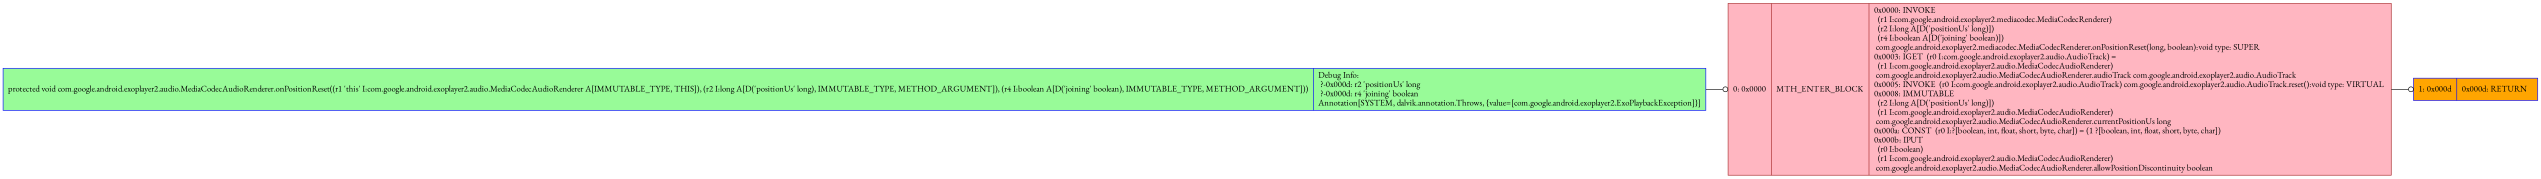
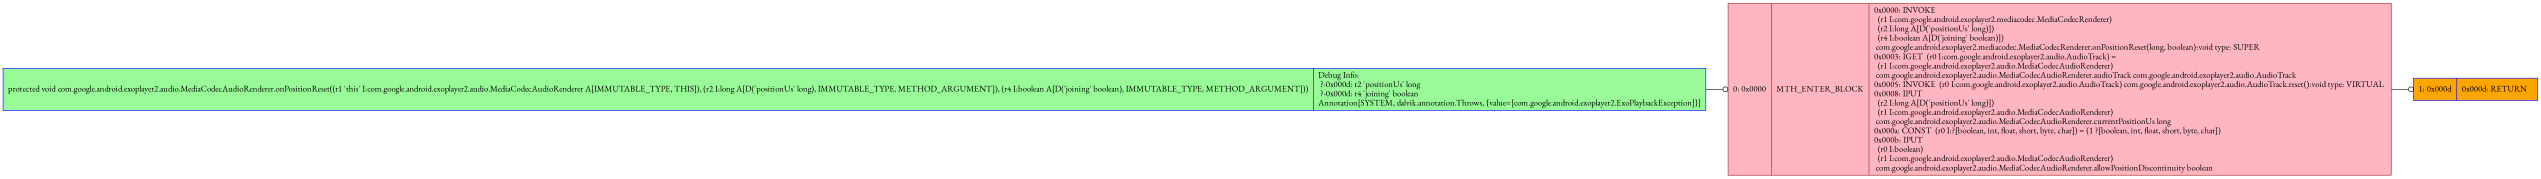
node "0: 0x0000": text "0x0008: IMMUTABLE" -> "0x0008: IPUT"
